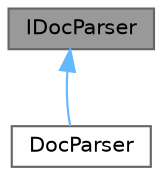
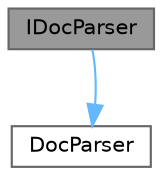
edge "DocParser" -> "IDocParser": reversed
